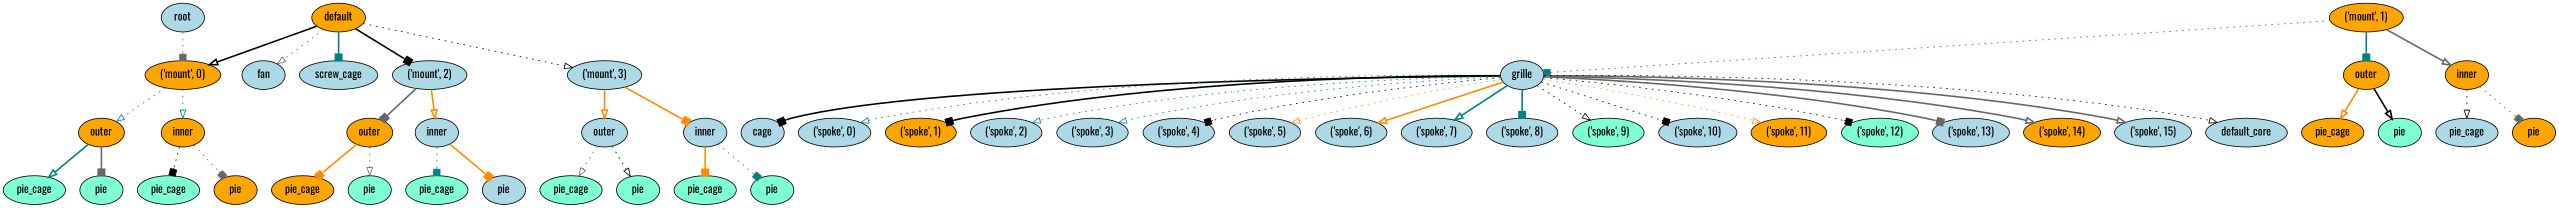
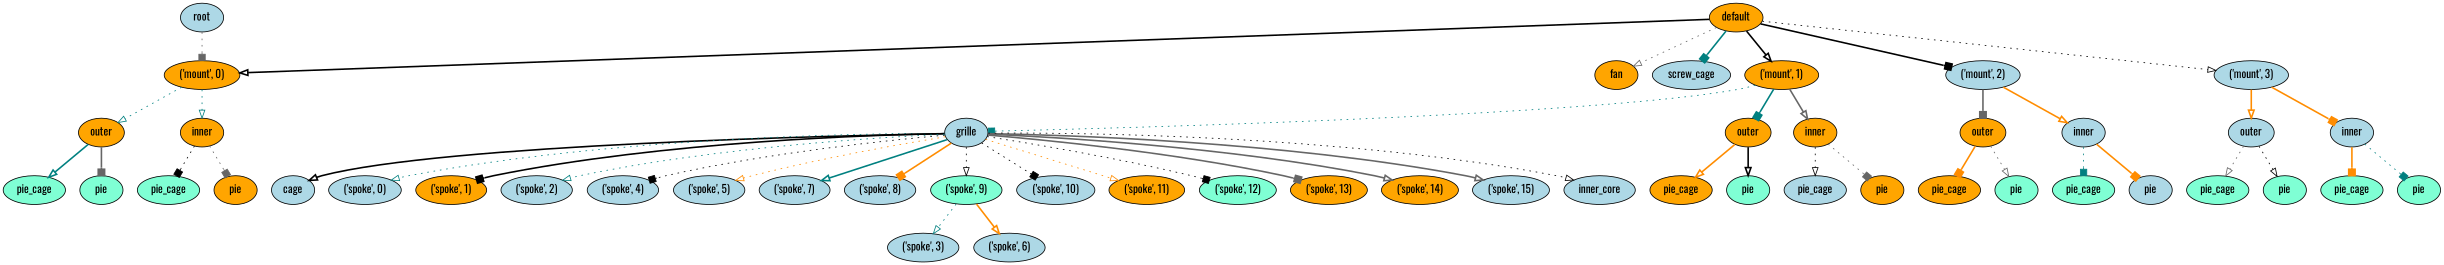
edge "default" -> "('mount', 1)": added
node "fan": fillcolor lightblue -> orange
edge "grille" -> "cage": arrowhead box -> onormal
edge "grille" -> "('spoke', 3)": now "('spoke', 9)" -> "('spoke', 3)"
edge "grille" -> "('spoke', 8)": color teal -> darkorange
edge "grille" -> "('spoke', 6)": now "('spoke', 9)" -> "('spoke', 6)"
node "('spoke', 13)": fillcolor lightblue -> orange
node "default_core": label "default_core" -> "inner_core"
